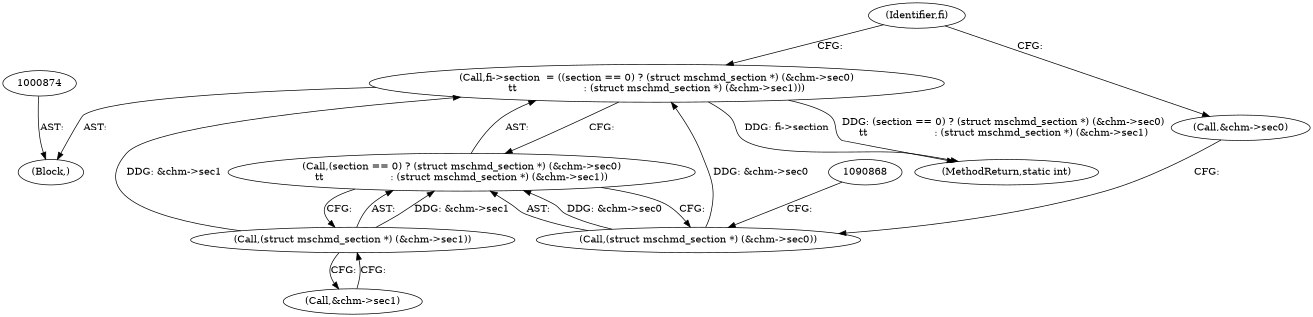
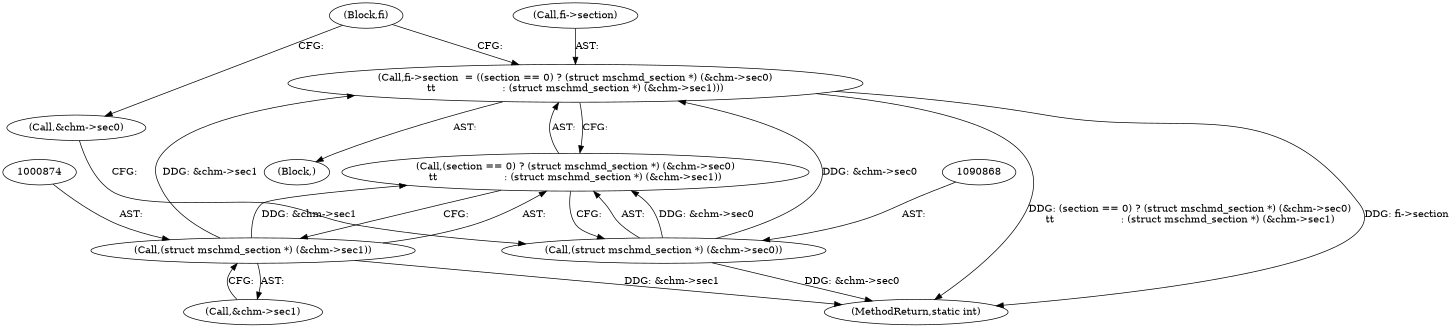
node "(Call,fi->section)": added
node "(Identifier,fi)": label "(Identifier,fi)" -> "(Block,fi)"
edge "1000874" -> "(Block,)": now "1000874" -> "(Call,(struct mschmd_section *) (&chm->sec1))"
edge "1090868" -> "(Call,(struct mschmd_section *) (&chm->sec0))": label "CFG: " -> "AST: "
edge "(Call,(struct mschmd_section *) (&chm->sec1))" -> "(Call,&chm->sec1)": label "CFG: " -> "AST: "
edge "(Call,(struct mschmd_section *) (&chm->sec0))" -> "(MethodReturn,static int)": added, label "DDG: &chm->sec0"
edge "(Call,(struct mschmd_section *) (&chm->sec1))" -> "(MethodReturn,static int)": added, label "DDG: &chm->sec1"
